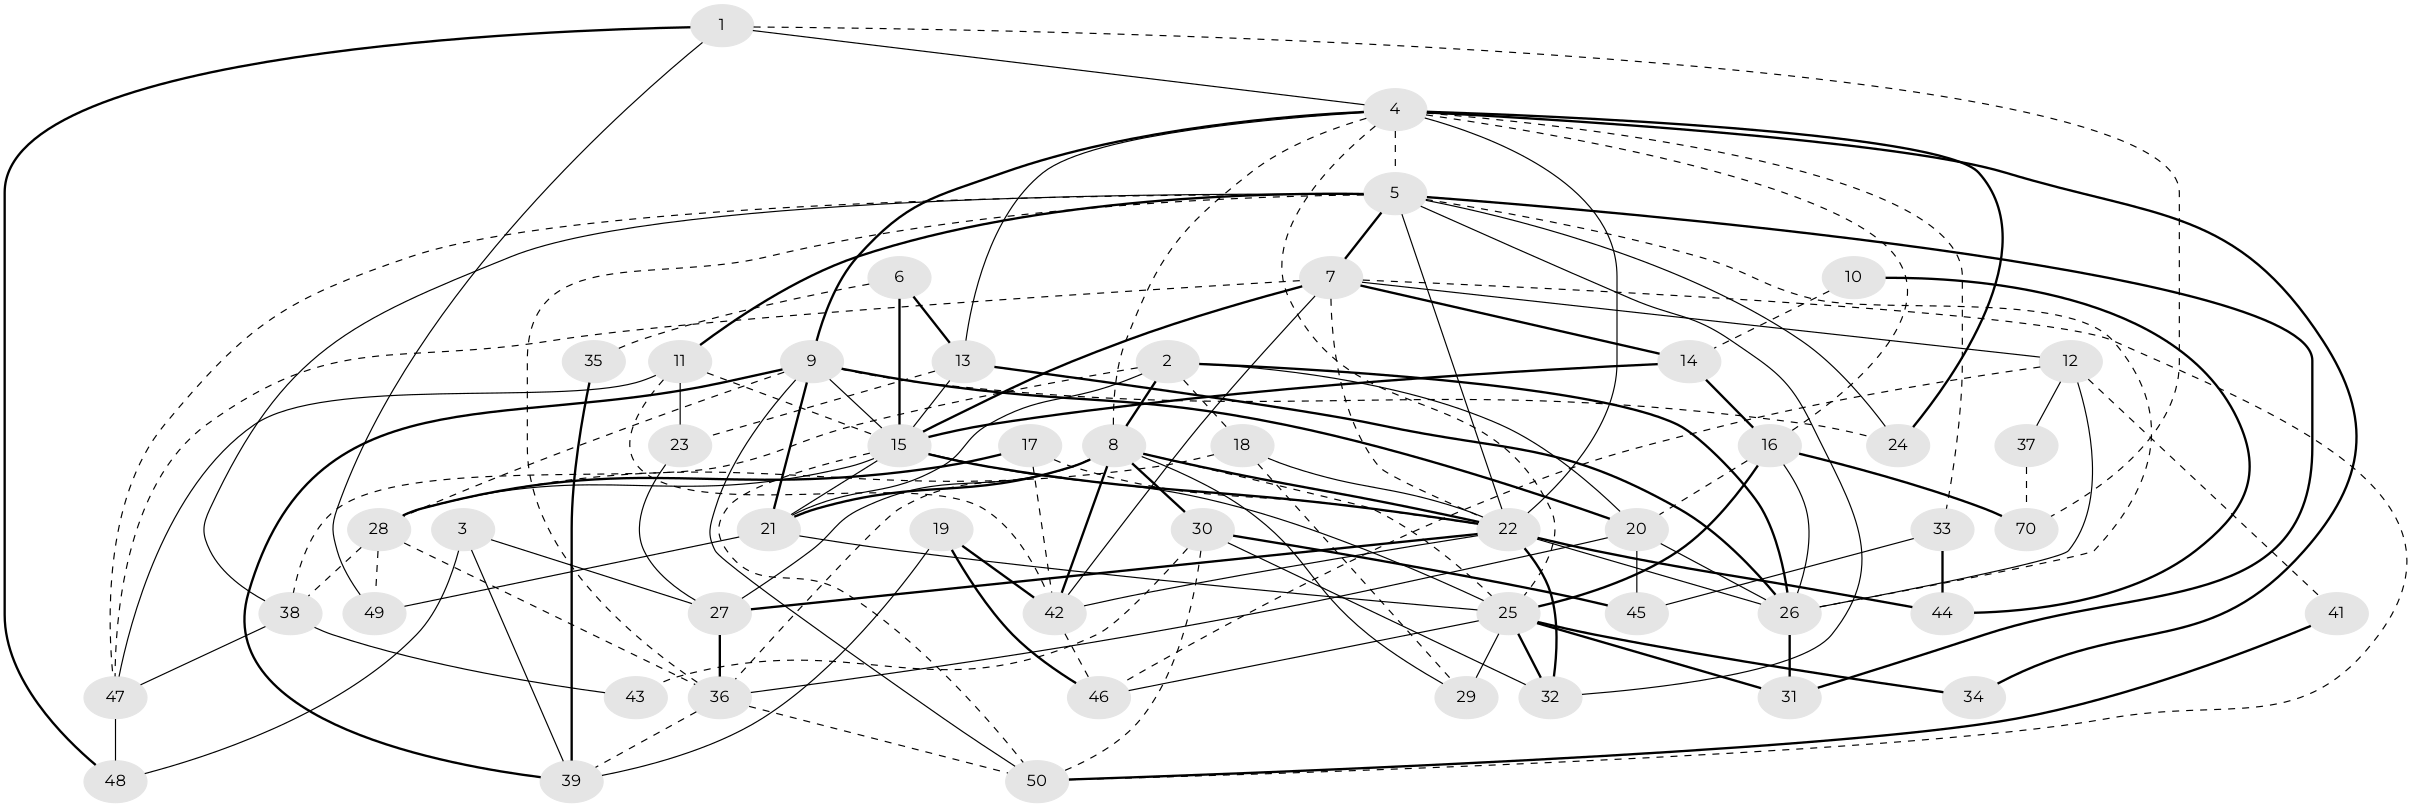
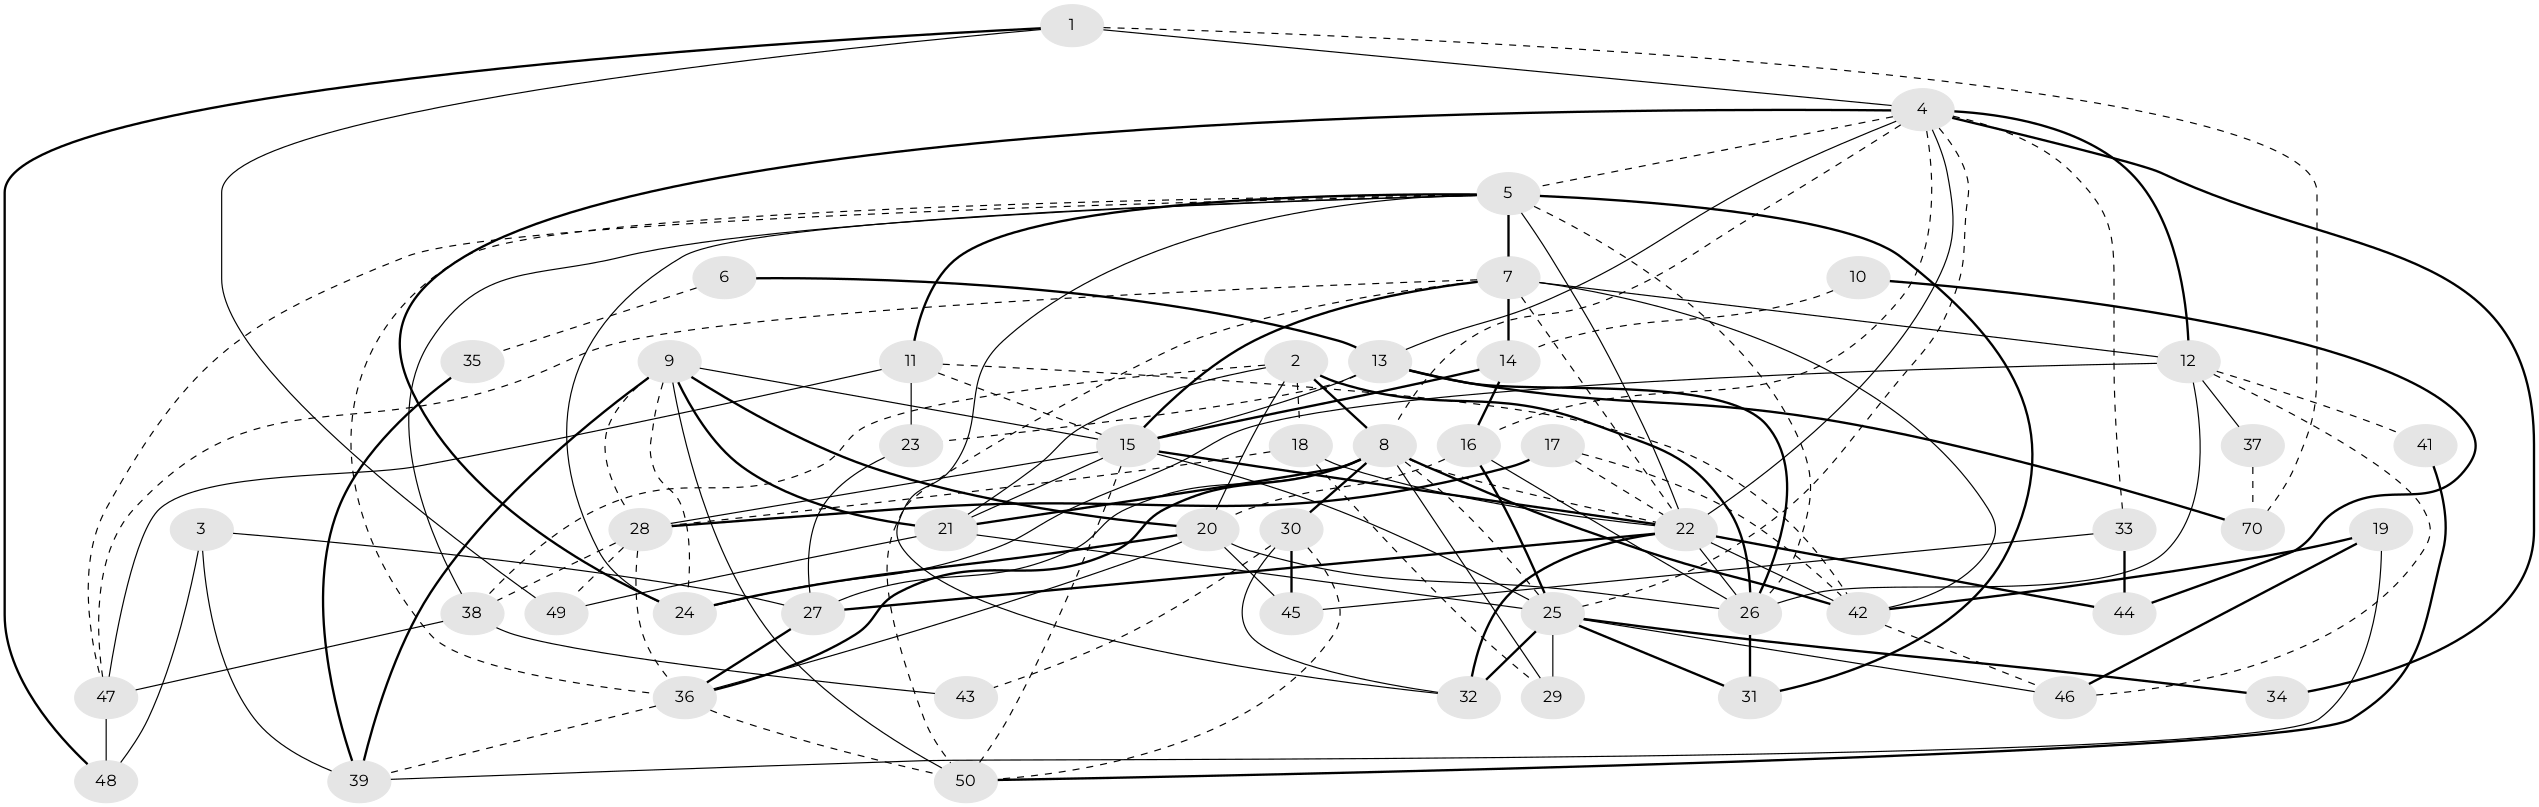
edge "4" -- "9": now "4" -- "12"
edge "6" -- "15": removed
edge "12" -- "24": added
edge "16" -- "70": now "13" -- "70"
edge "8" -- "22": style bold -> dashed
edge "8" -- "36": style dashed -> bold
edge "20" -- "24": added
